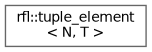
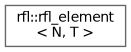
node "rfl::tuple_element < N, T >": label "rfl::tuple_element < N, T >" -> "rfl::rfl_element < N, T >"
